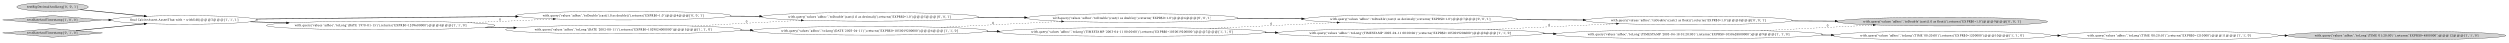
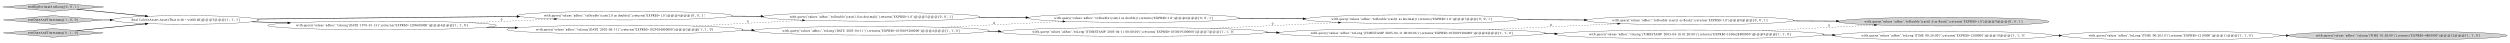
node "testBigDecimalAndLong['0', '0', '1']": shape ellipse -> diamond
